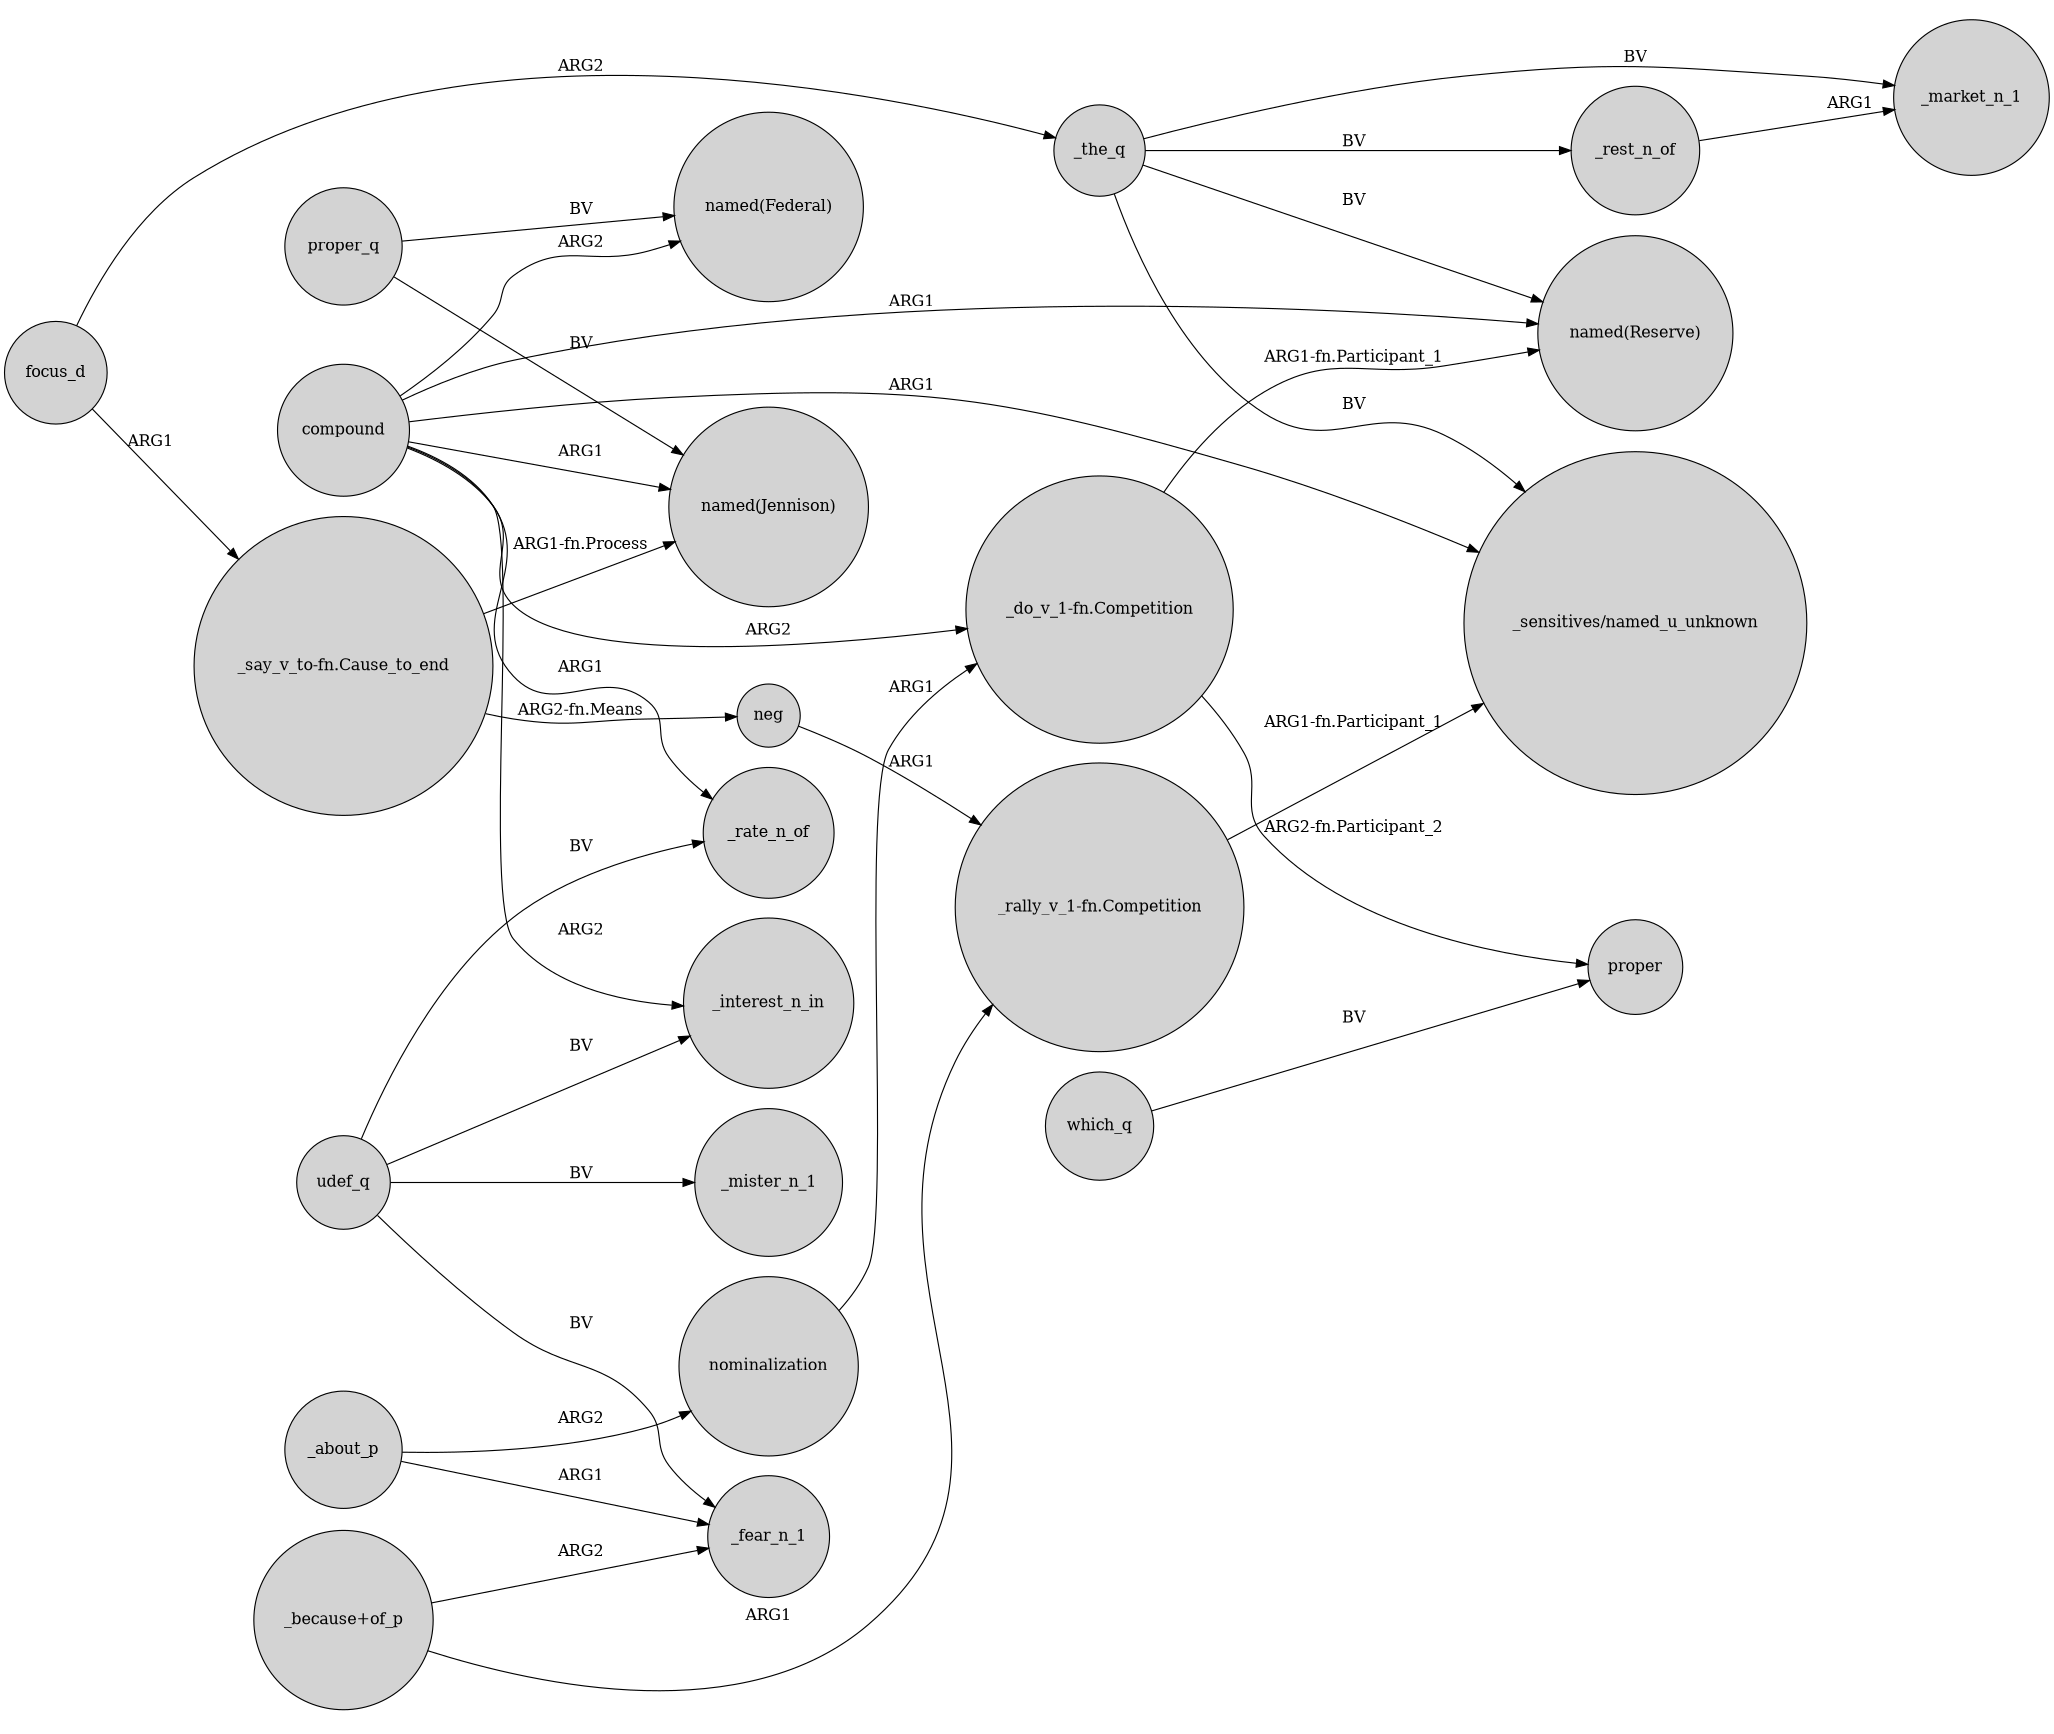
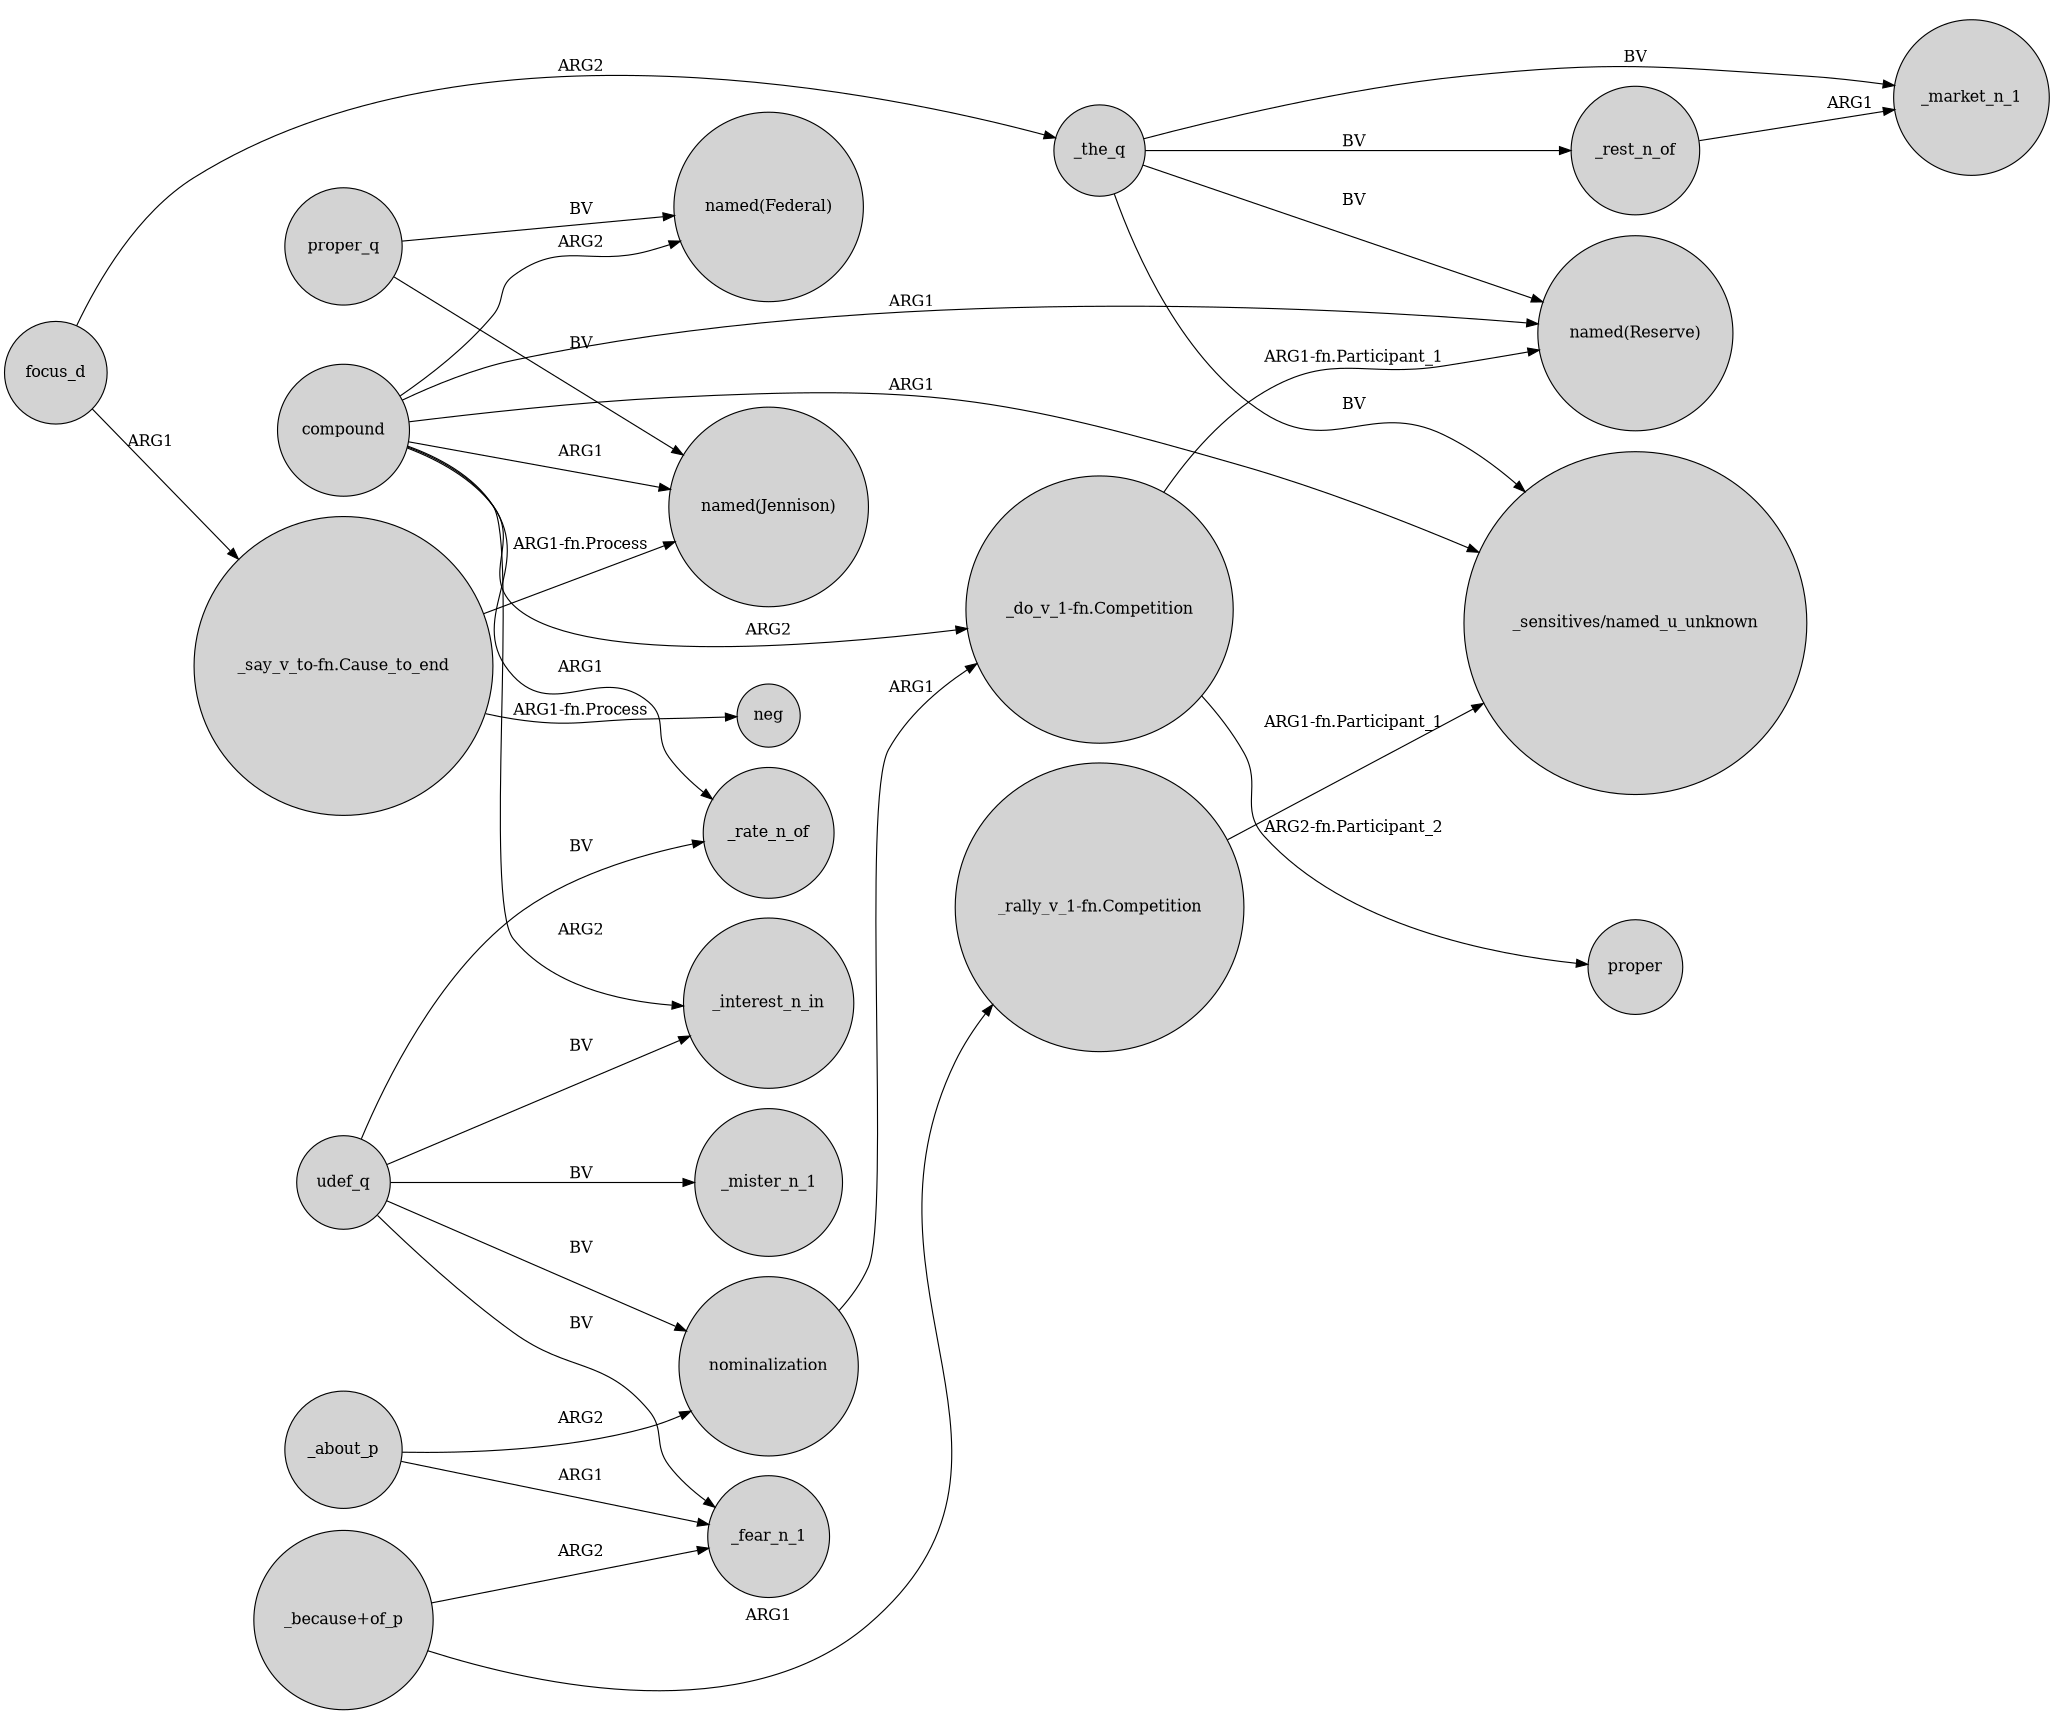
edge "_say_v_to-fn.Cause_to_end" -> "neg": label "ARG2-fn.Means" -> "ARG1-fn.Process"
edge "neg" -> "_rally_v_1-fn.Competition": removed, label "ARG1"
node "which_q": removed
edge "udef_q" -> "nominalization": added, label "BV"
